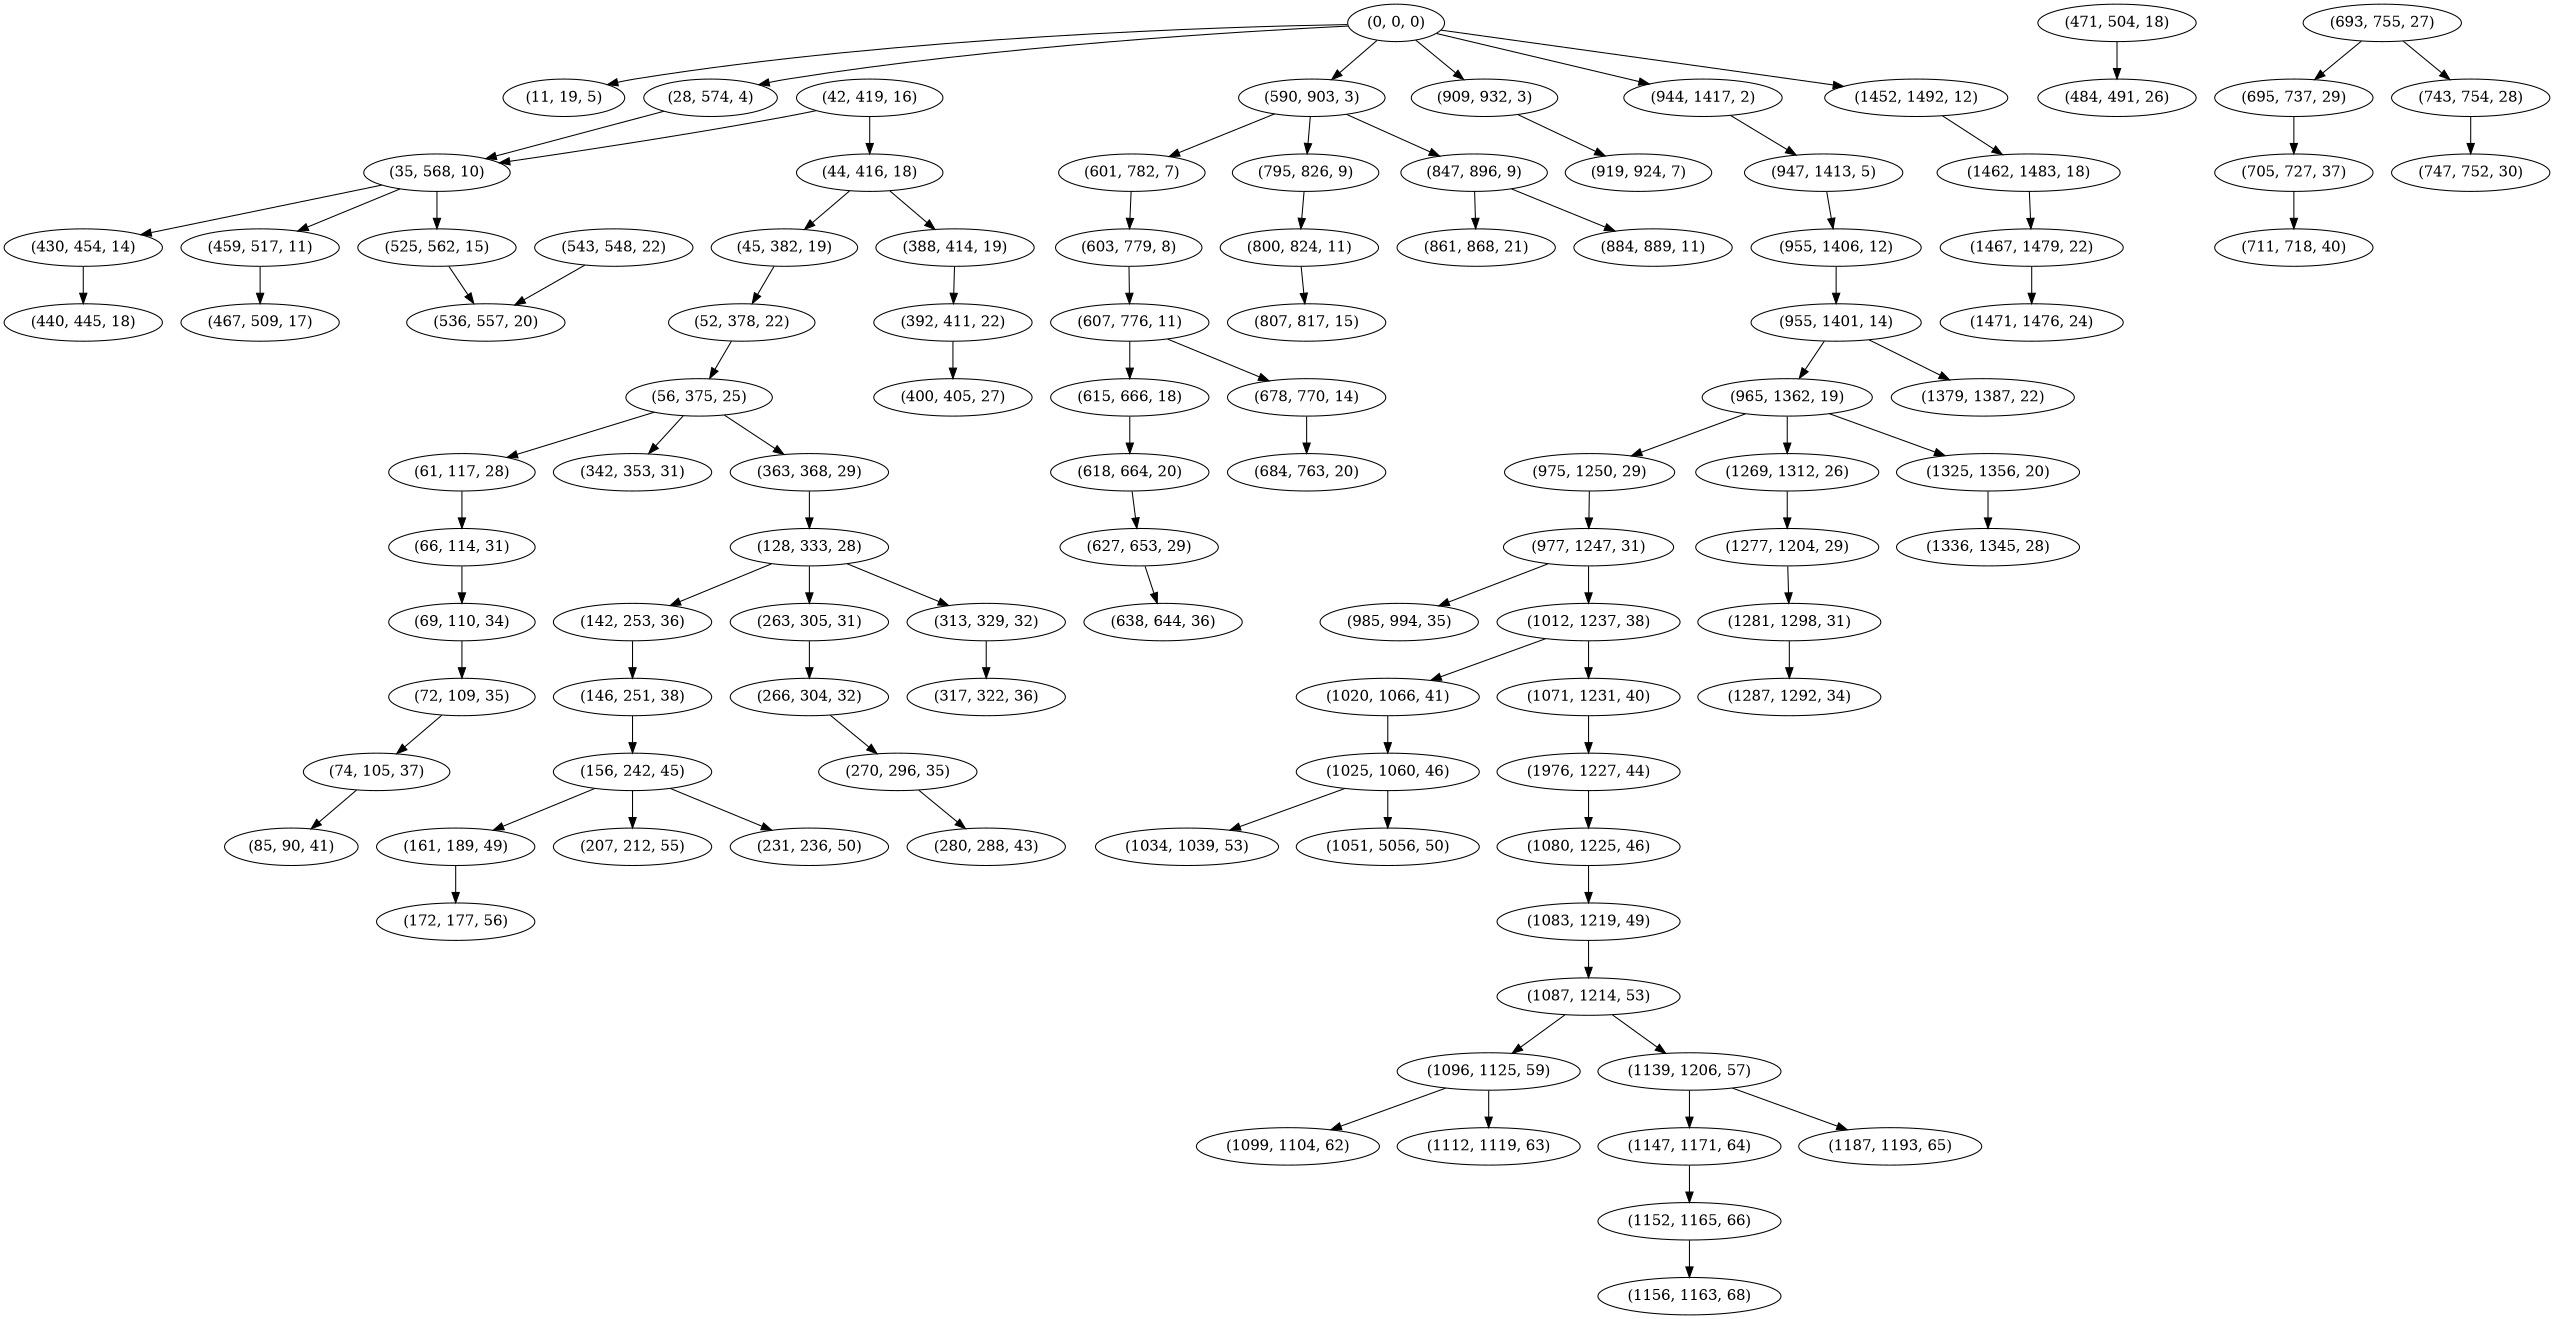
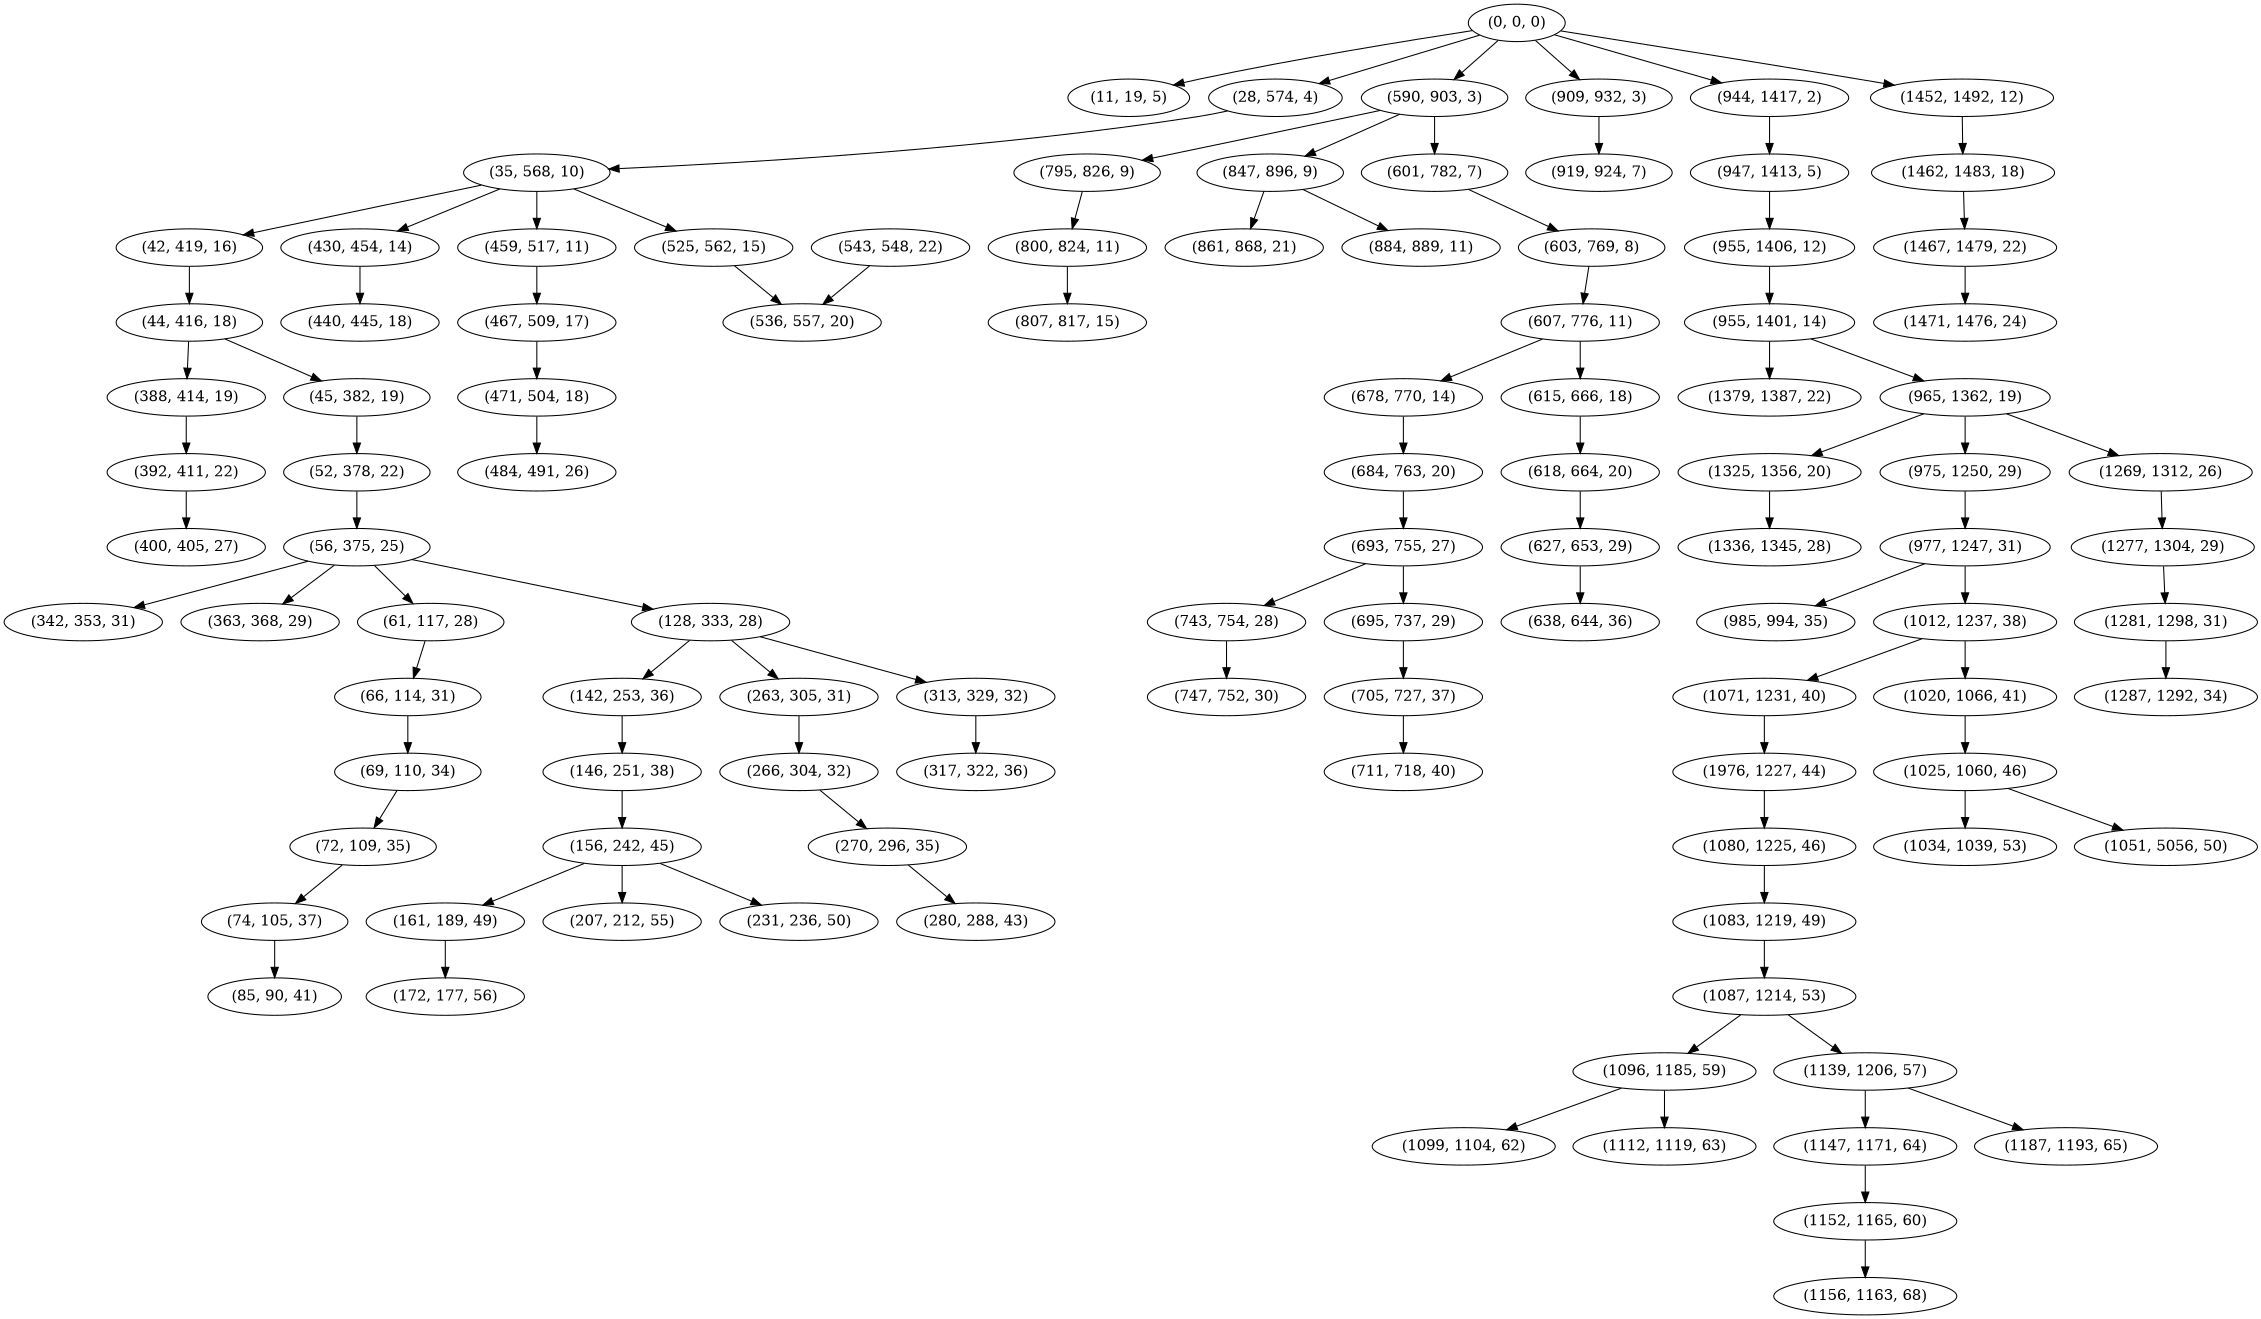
edge "(42, 419, 16)" -> "(35, 568, 10)": reversed
node "(603, 779, 8)": label "(603, 779, 8)" -> "(603, 769, 8)"
edge "(467, 509, 17)" -> "(471, 504, 18)": added
edge "(363, 368, 29)" -> "(128, 333, 28)": now "(56, 375, 25)" -> "(128, 333, 28)"
edge "(684, 763, 20)" -> "(693, 755, 27)": added
node "(1277, 1204, 29)": label "(1277, 1204, 29)" -> "(1277, 1304, 29)"
node "(1096, 1125, 59)": label "(1096, 1125, 59)" -> "(1096, 1185, 59)"
node "(1152, 1165, 66)": label "(1152, 1165, 66)" -> "(1152, 1165, 60)"
